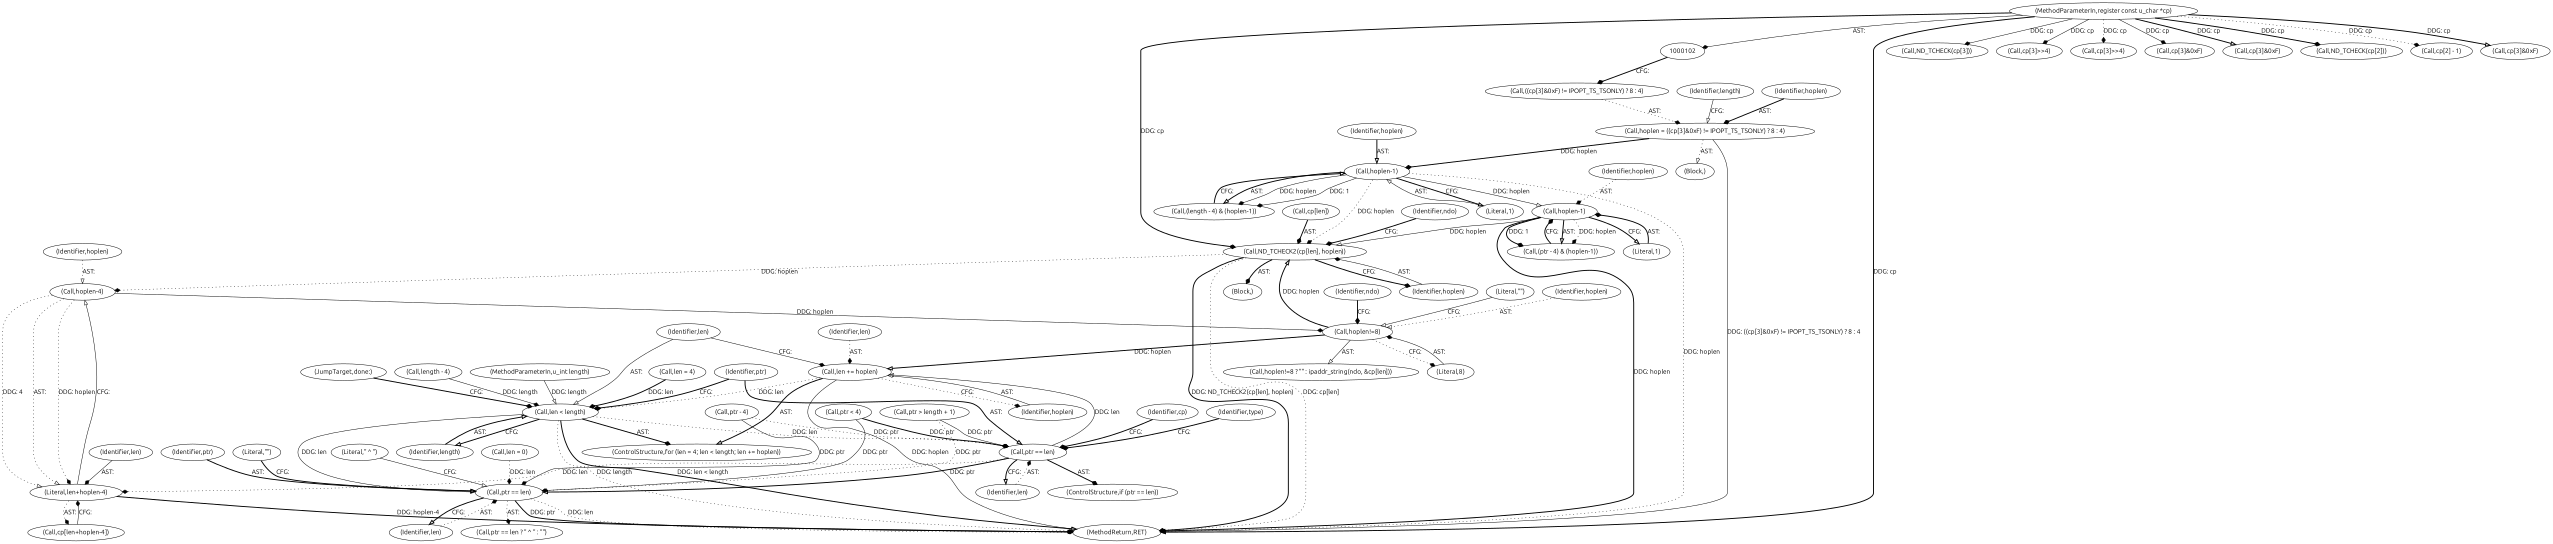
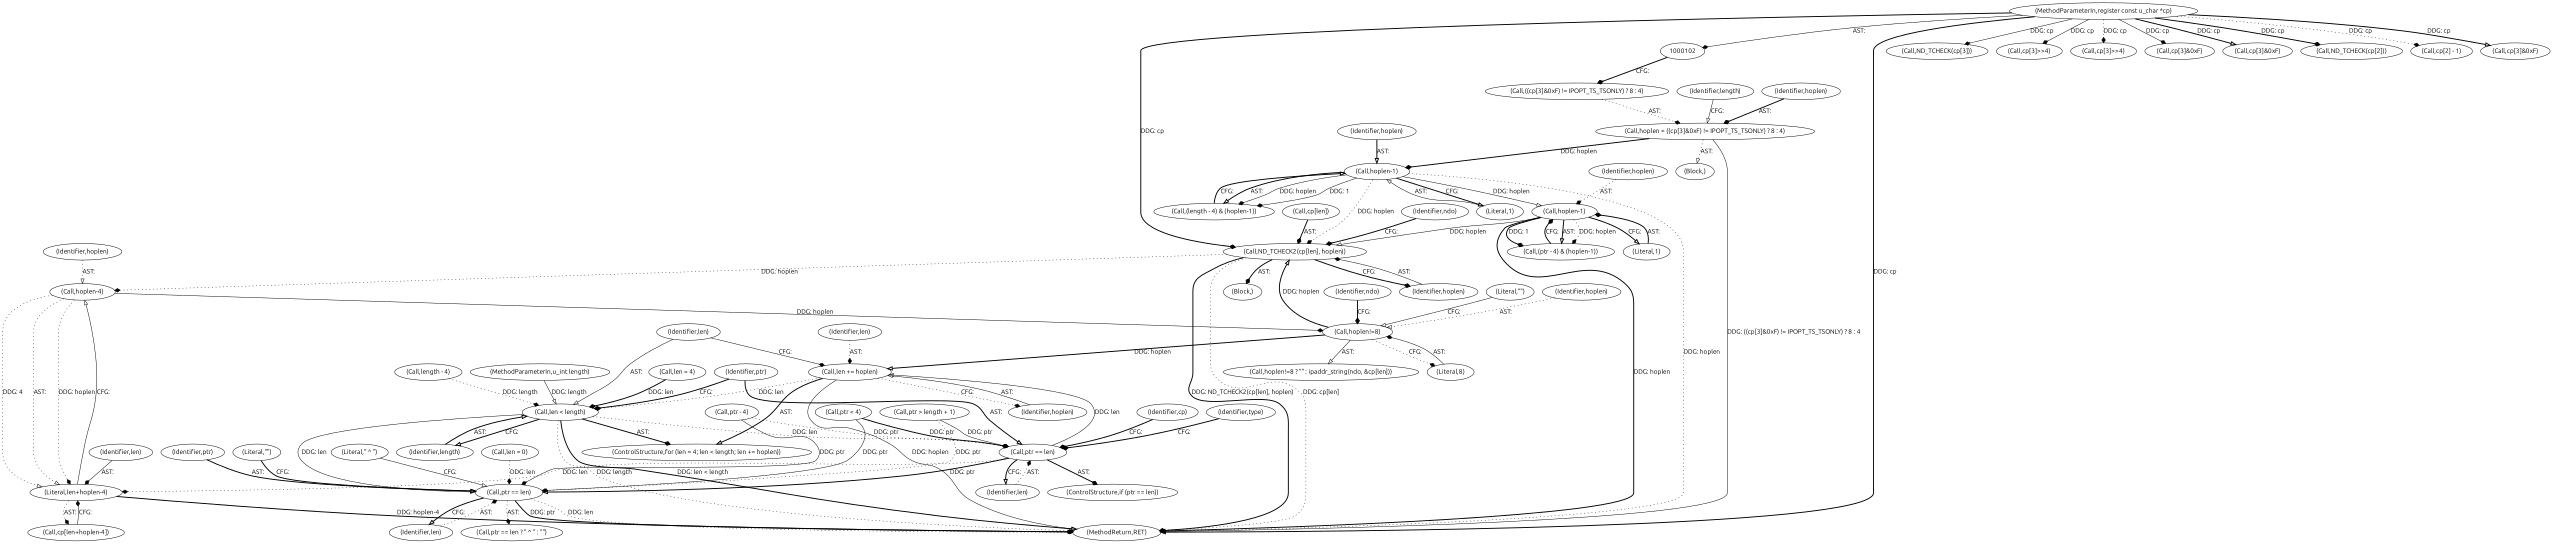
node "(JumpTarget,done:)": removed
edge "(Call,length - 4)" -> "(Call,len < length)": style solid -> dotted
